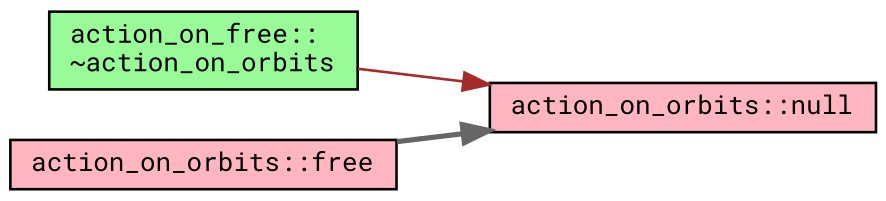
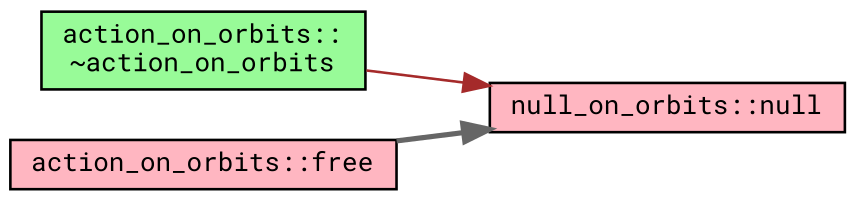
node "action_on_free:: ~action_on_orbits": label "action_on_free:: ~action_on_orbits" -> "action_on_orbits:: ~action_on_orbits"
node "action_on_orbits::null": label "action_on_orbits::null" -> "null_on_orbits::null"
